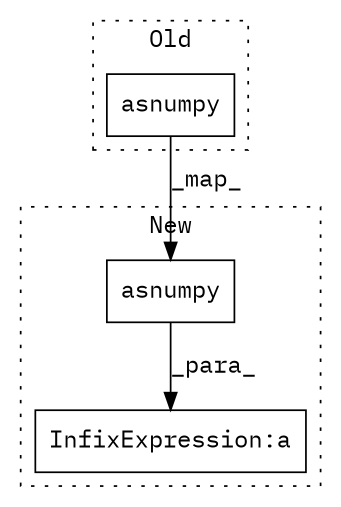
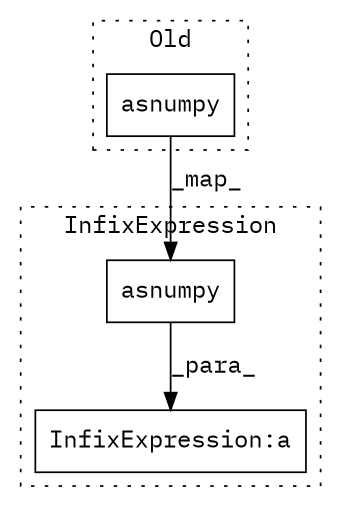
cluster "New": label "New" -> "InfixExpression"
